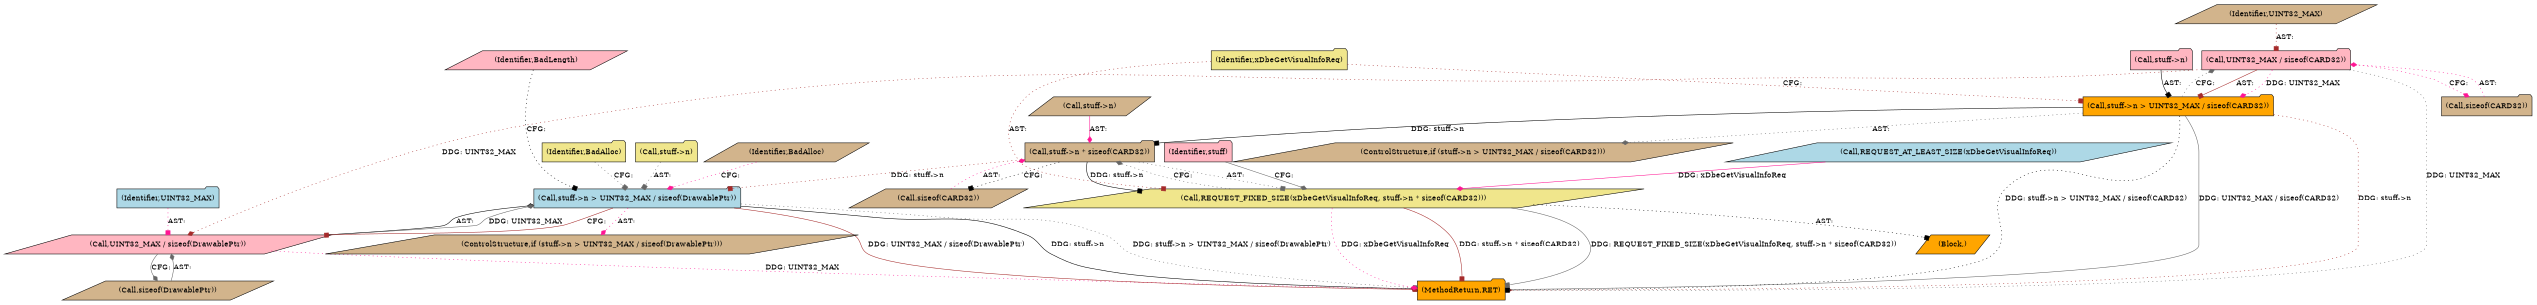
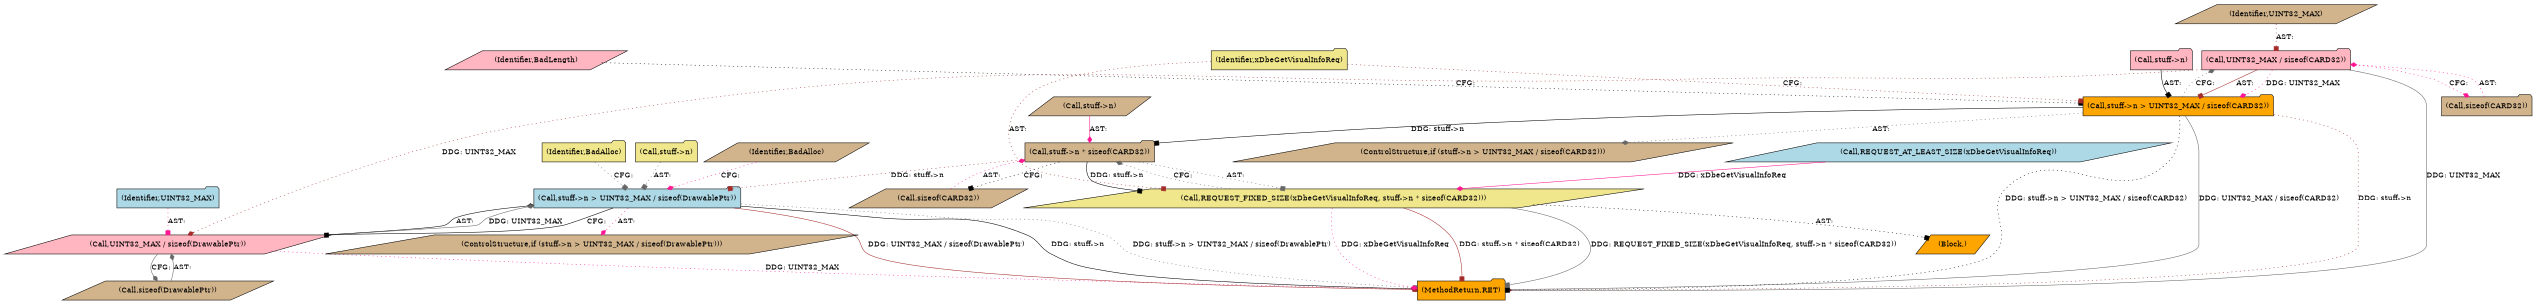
edge "(Identifier,BadLength)" -> "(Call,stuff->n > UINT32_MAX / sizeof(DrawablePtr))": now "(Identifier,BadLength)" -> "(Call,stuff->n > UINT32_MAX / sizeof(CARD32))"
node "(Identifier,stuff)": removed
edge "(Call,stuff->n > UINT32_MAX / sizeof(DrawablePtr))" -> "(Call,UINT32_MAX / sizeof(DrawablePtr))": color brown -> black
edge "(Call,UINT32_MAX / sizeof(CARD32))" -> "(MethodReturn,RET)": style dotted -> solid
